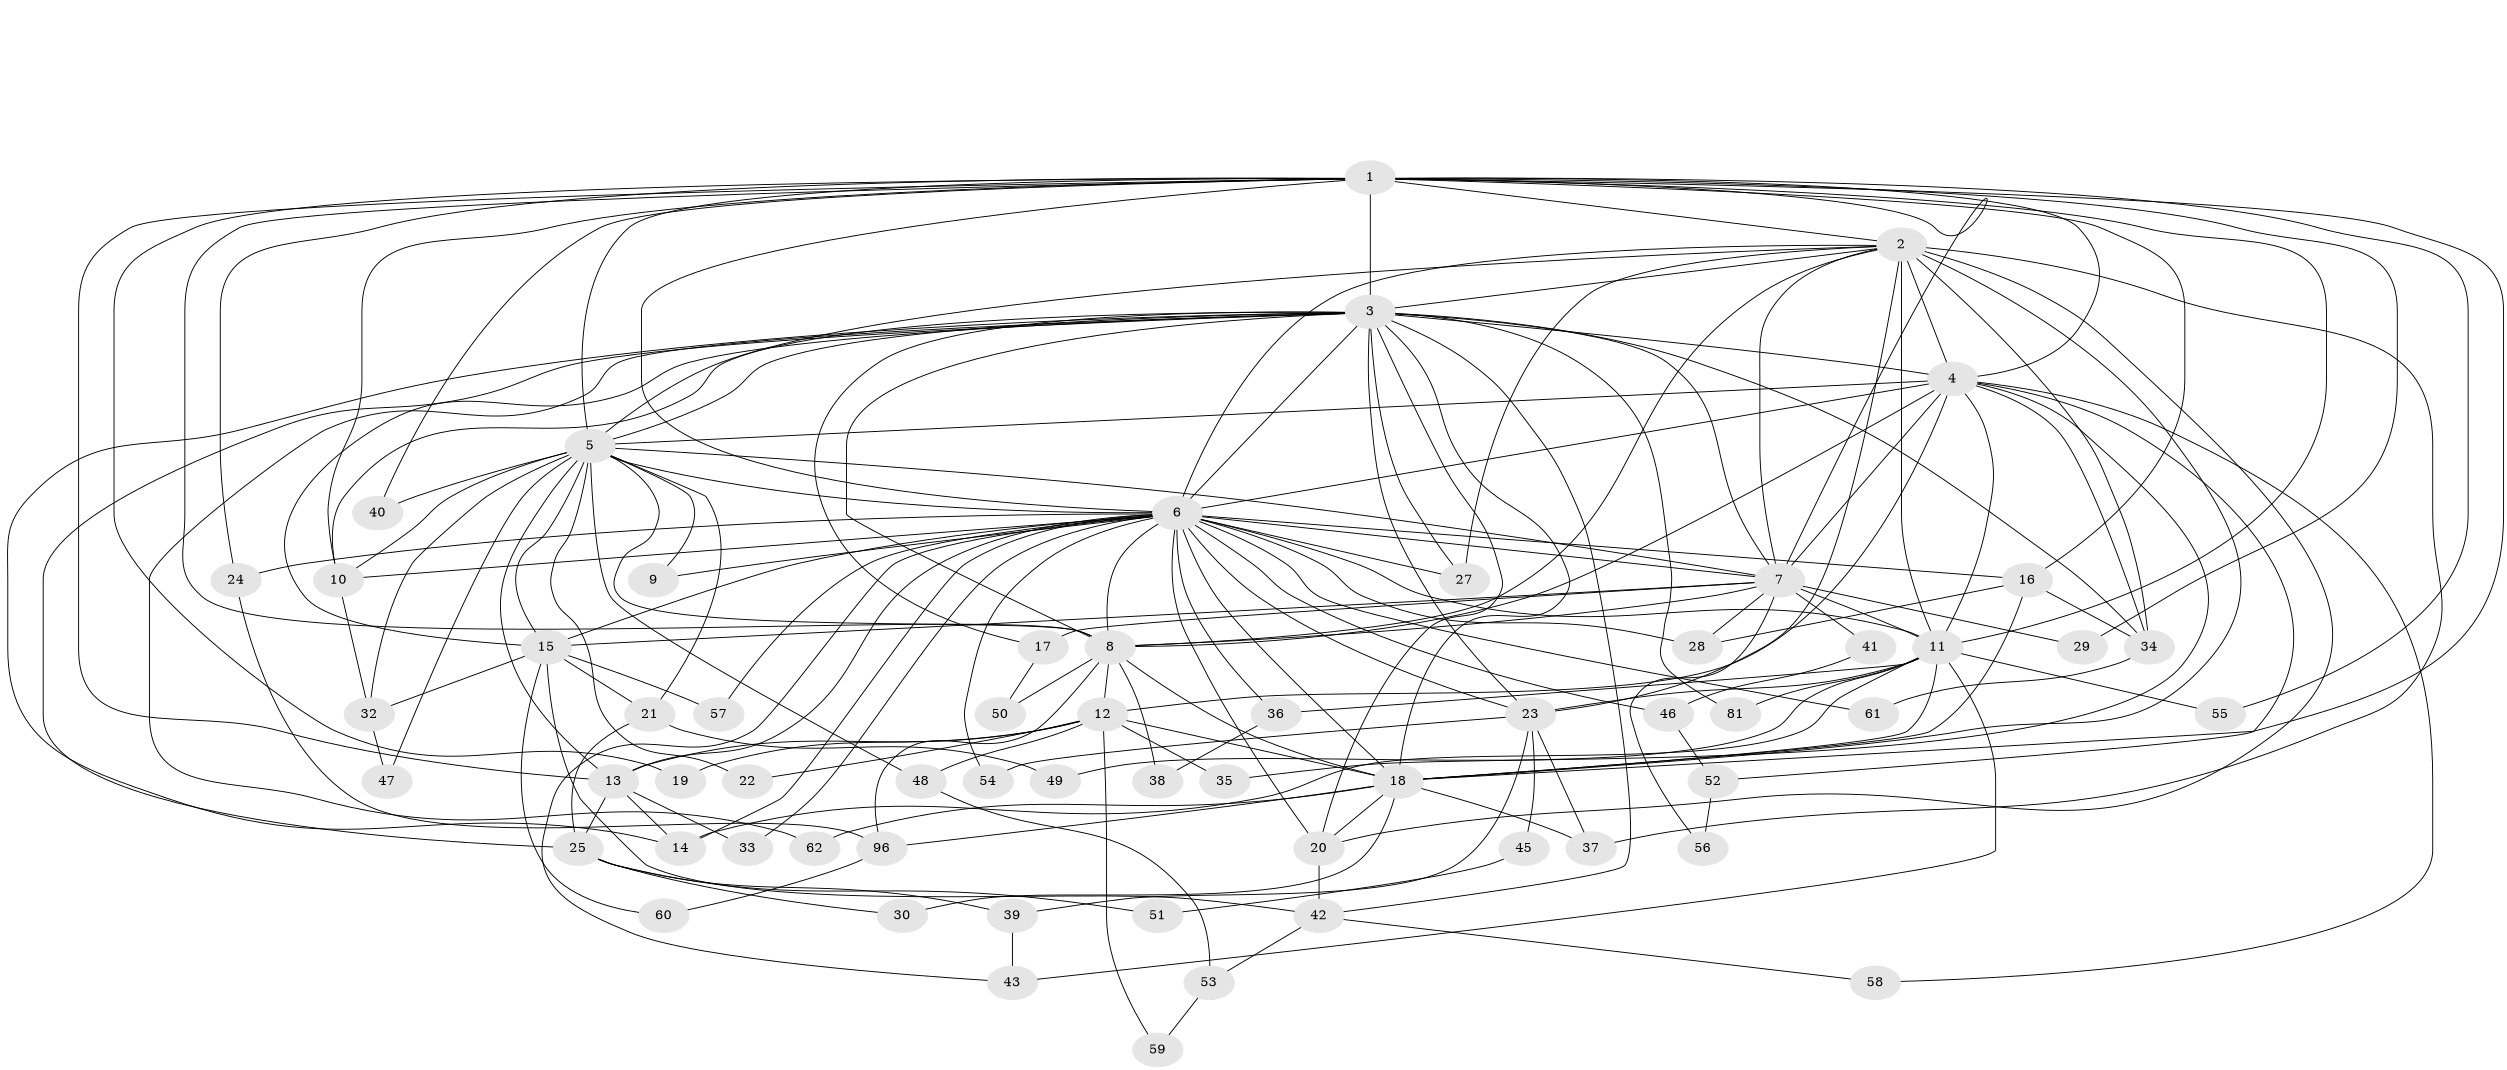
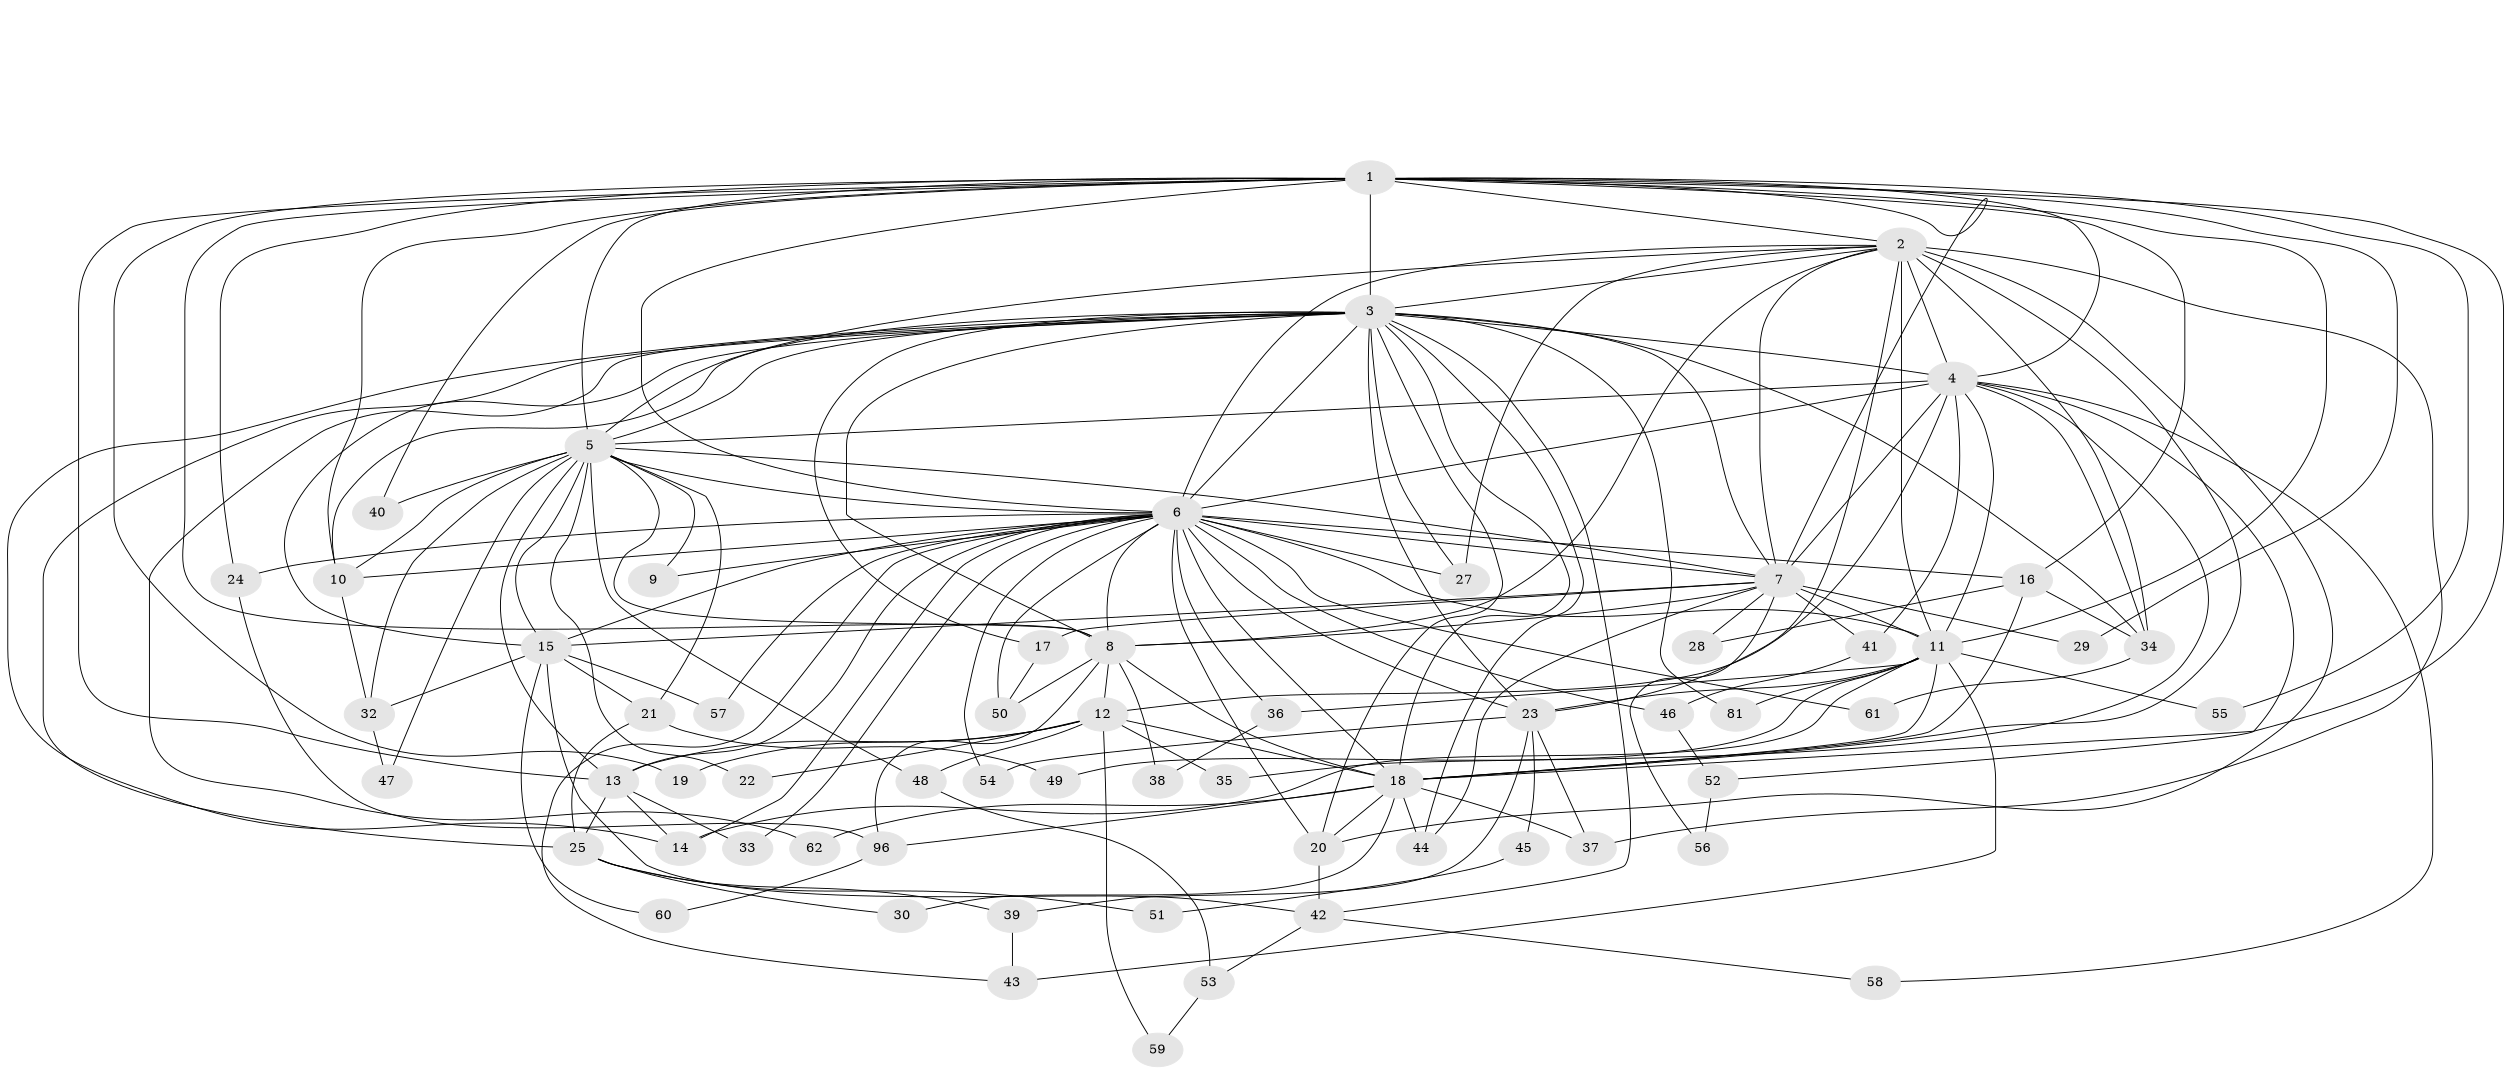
edge "4" -- "8": now "4" -- "41"
edge "6" -- "28": now "6" -- "50"
node "44": added
